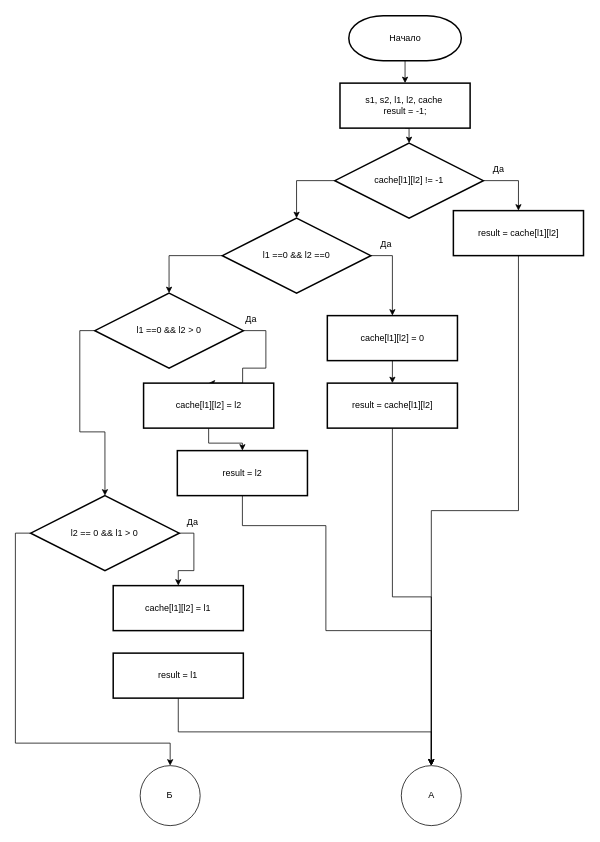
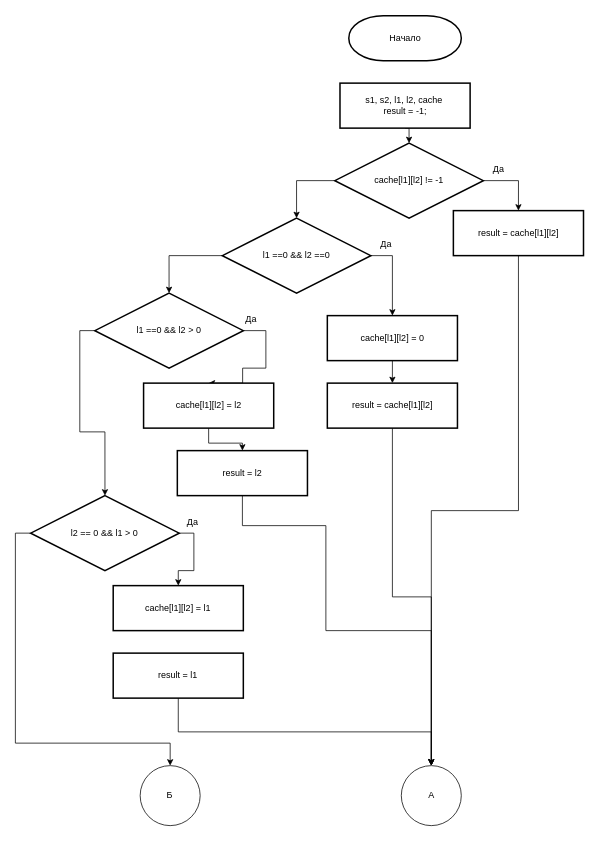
edge "Начало" -> "s1, s2, l1, l2, cache result = -1;": removed
